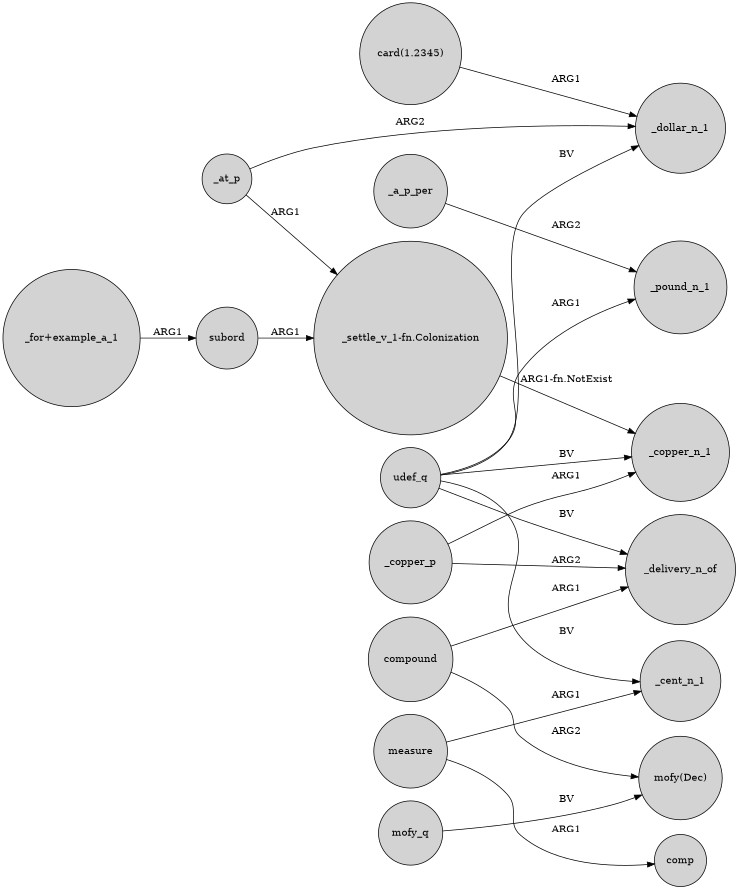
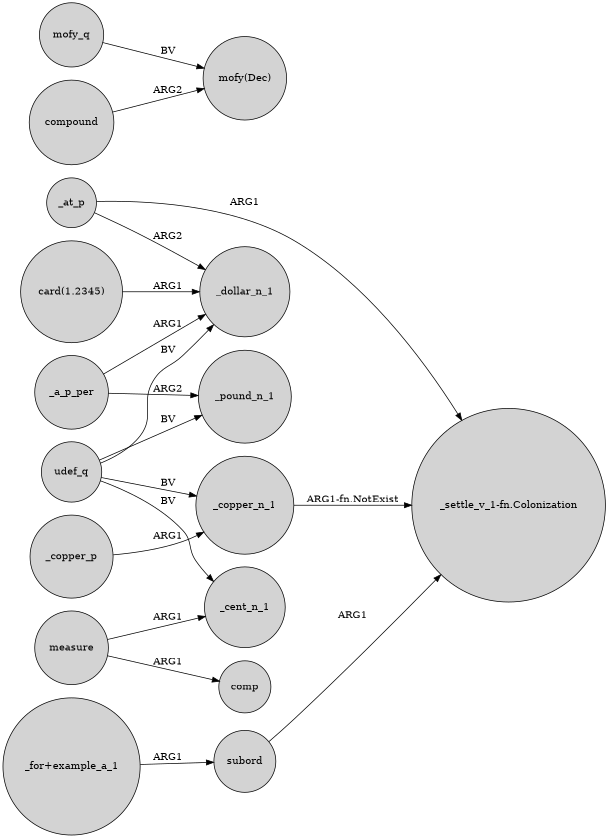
edge "udef_q" -> "_pound_n_1": label "ARG1" -> "BV"
edge "_a_p_per" -> "_dollar_n_1": added, label "ARG1"
edge "_settle_v_1-fn.Colonization" -> "_copper_n_1": reversed
node "_delivery_n_of": removed
